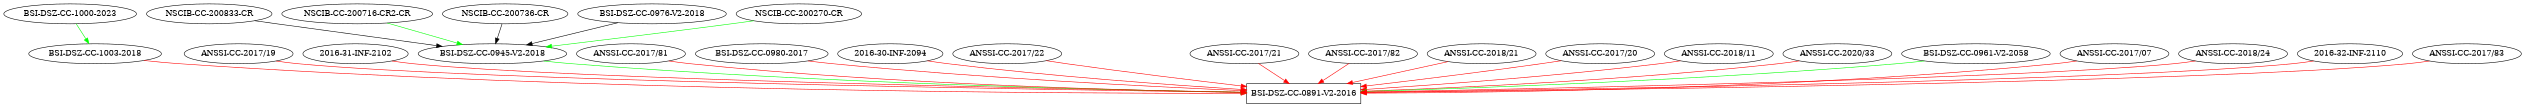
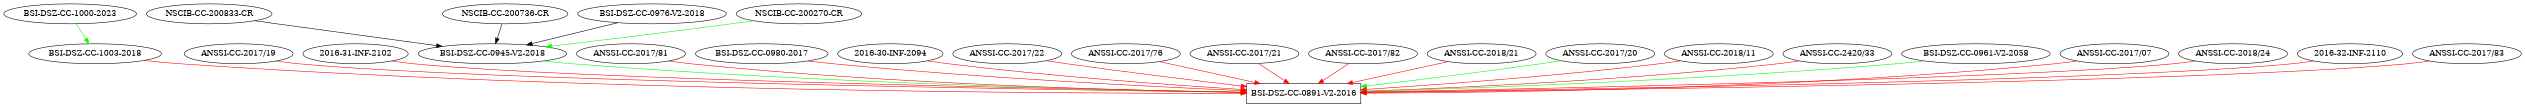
node "NSCIB-CC-200716-CR2-CR": removed
node "ANSSI-CC-2017/76": added
node "ANSSI-CC-2020/33": label "ANSSI-CC-2020/33" -> "ANSSI-CC-2420/33"
edge "ANSSI-CC-2017/20" -> "BSI-DSZ-CC-0891-V2-2016": color red -> green
